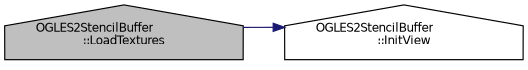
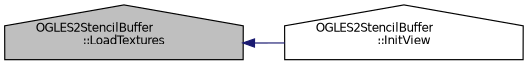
edge "OGLES2StencilBuffer ::LoadTextures" -> "OGLES2StencilBuffer ::InitView": reversed
